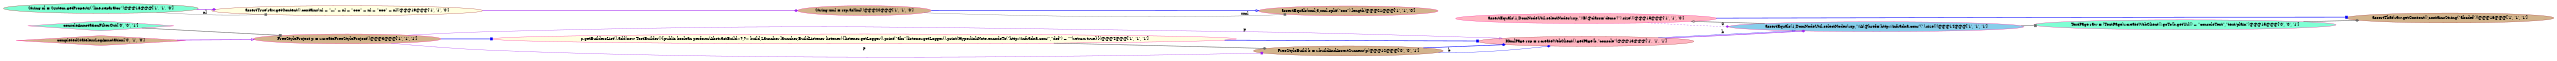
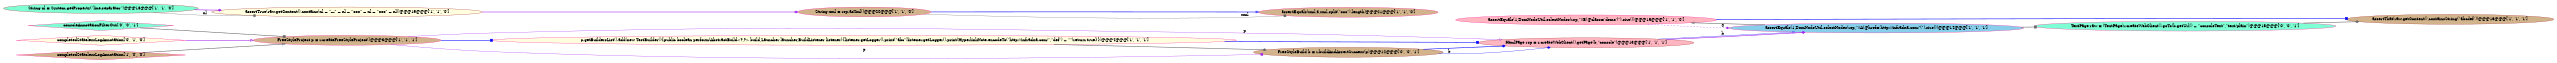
node "completedStatelessLogAnnotation['0', '1', '0']": fillcolor tan -> lightyellow
node "completedStatelessLogAnnotation['1', '0', '0']": added
